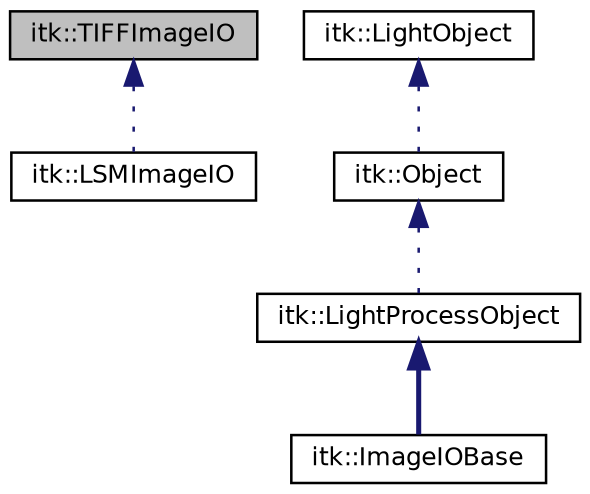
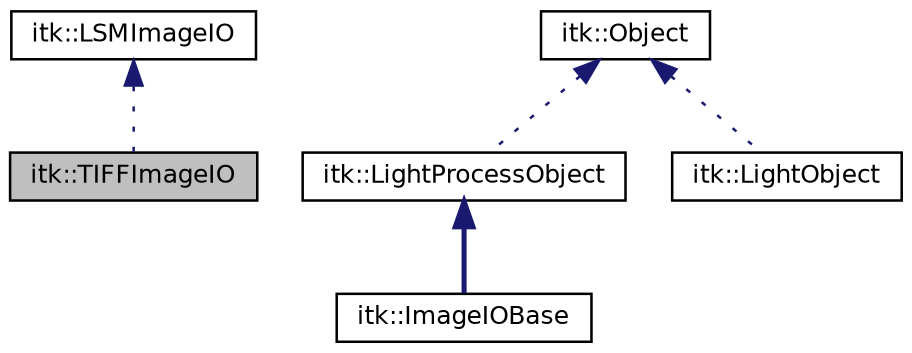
edge "itk::LSMImageIO" -> "itk::TIFFImageIO": reversed
edge "itk::Object" -> "itk::LightObject": reversed
